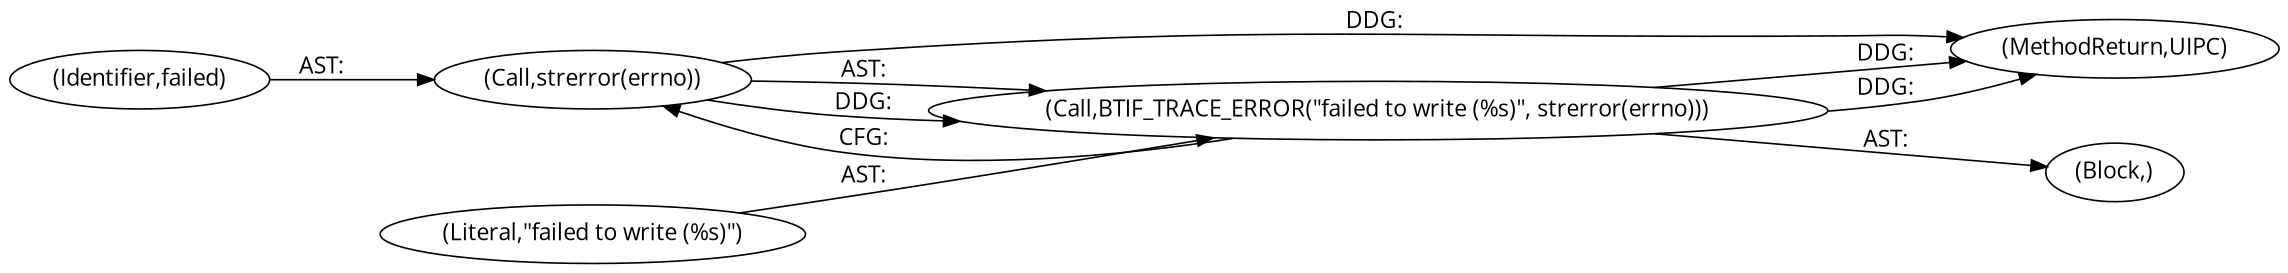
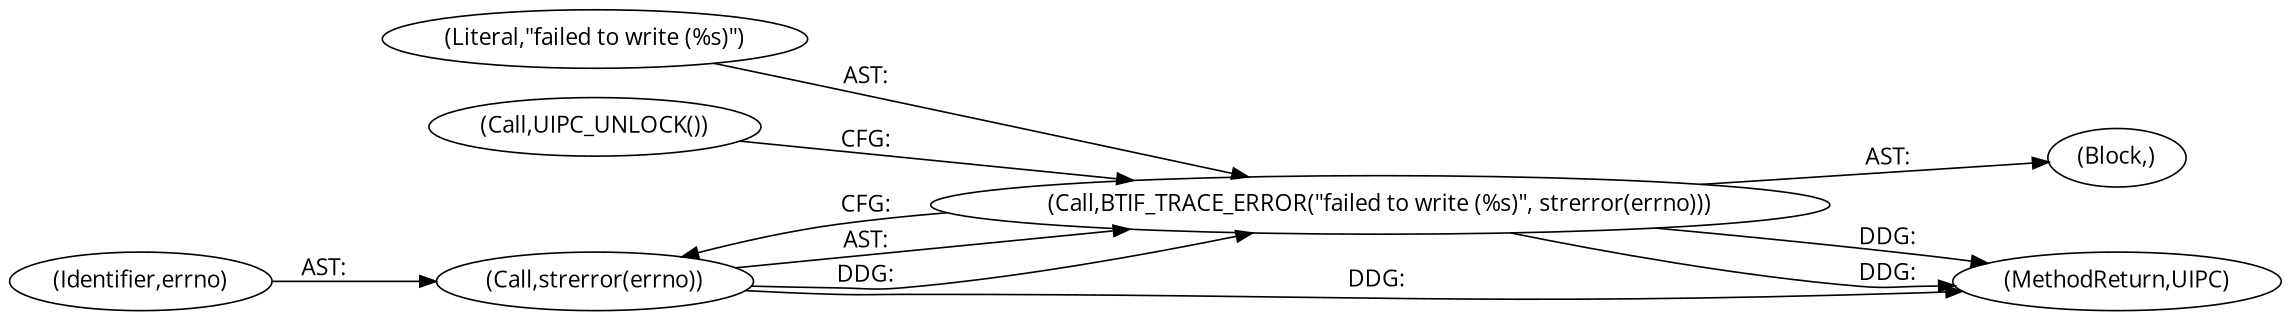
node "(Identifier,failed)": label "(Identifier,failed)" -> "(Identifier,errno)"
node "(Call,UIPC_UNLOCK())": added
